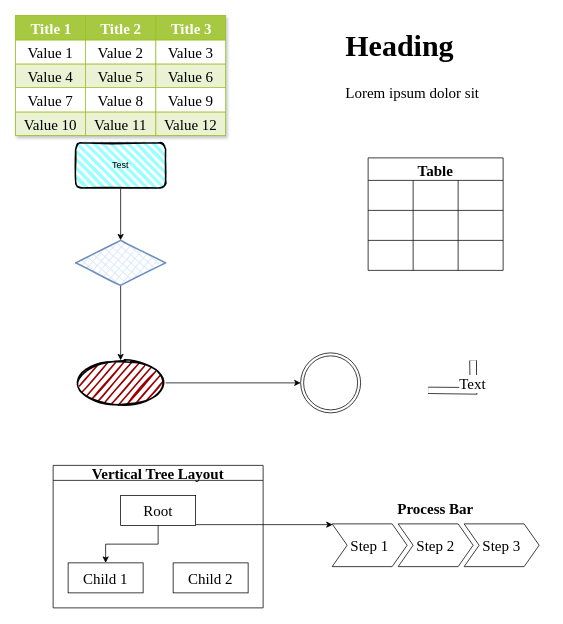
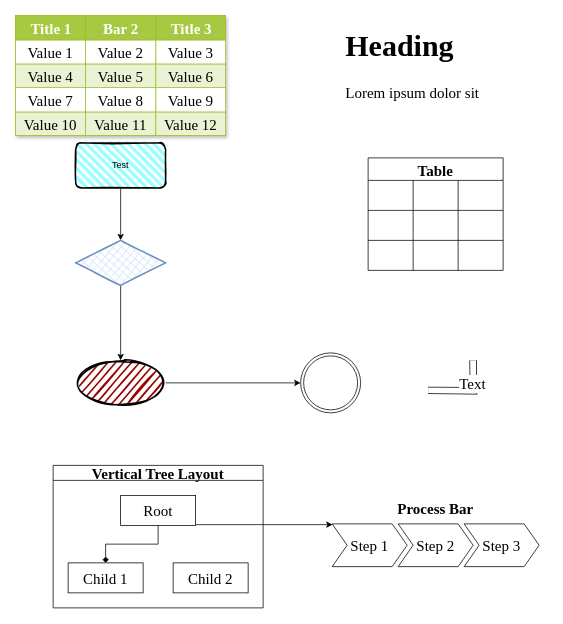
node "Title 2": label "Title 2" -> "Bar 2"
edge "Root" -> "Child 1": arrowhead classic -> diamond
